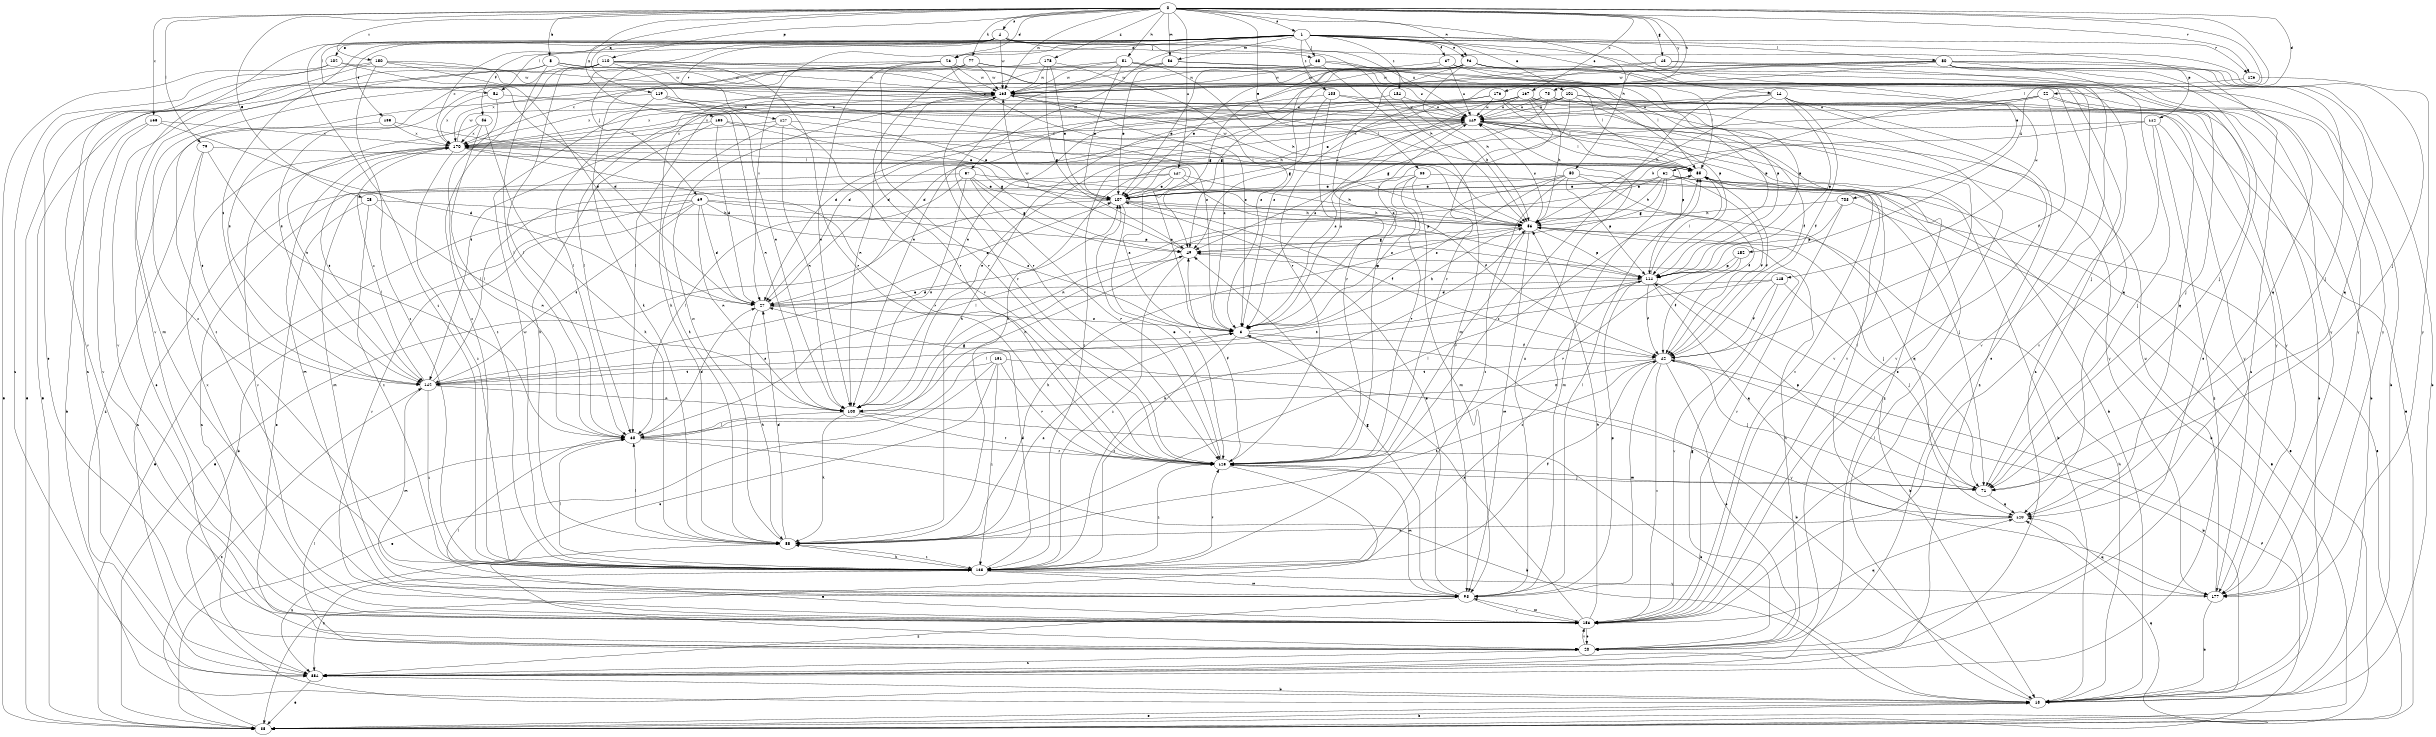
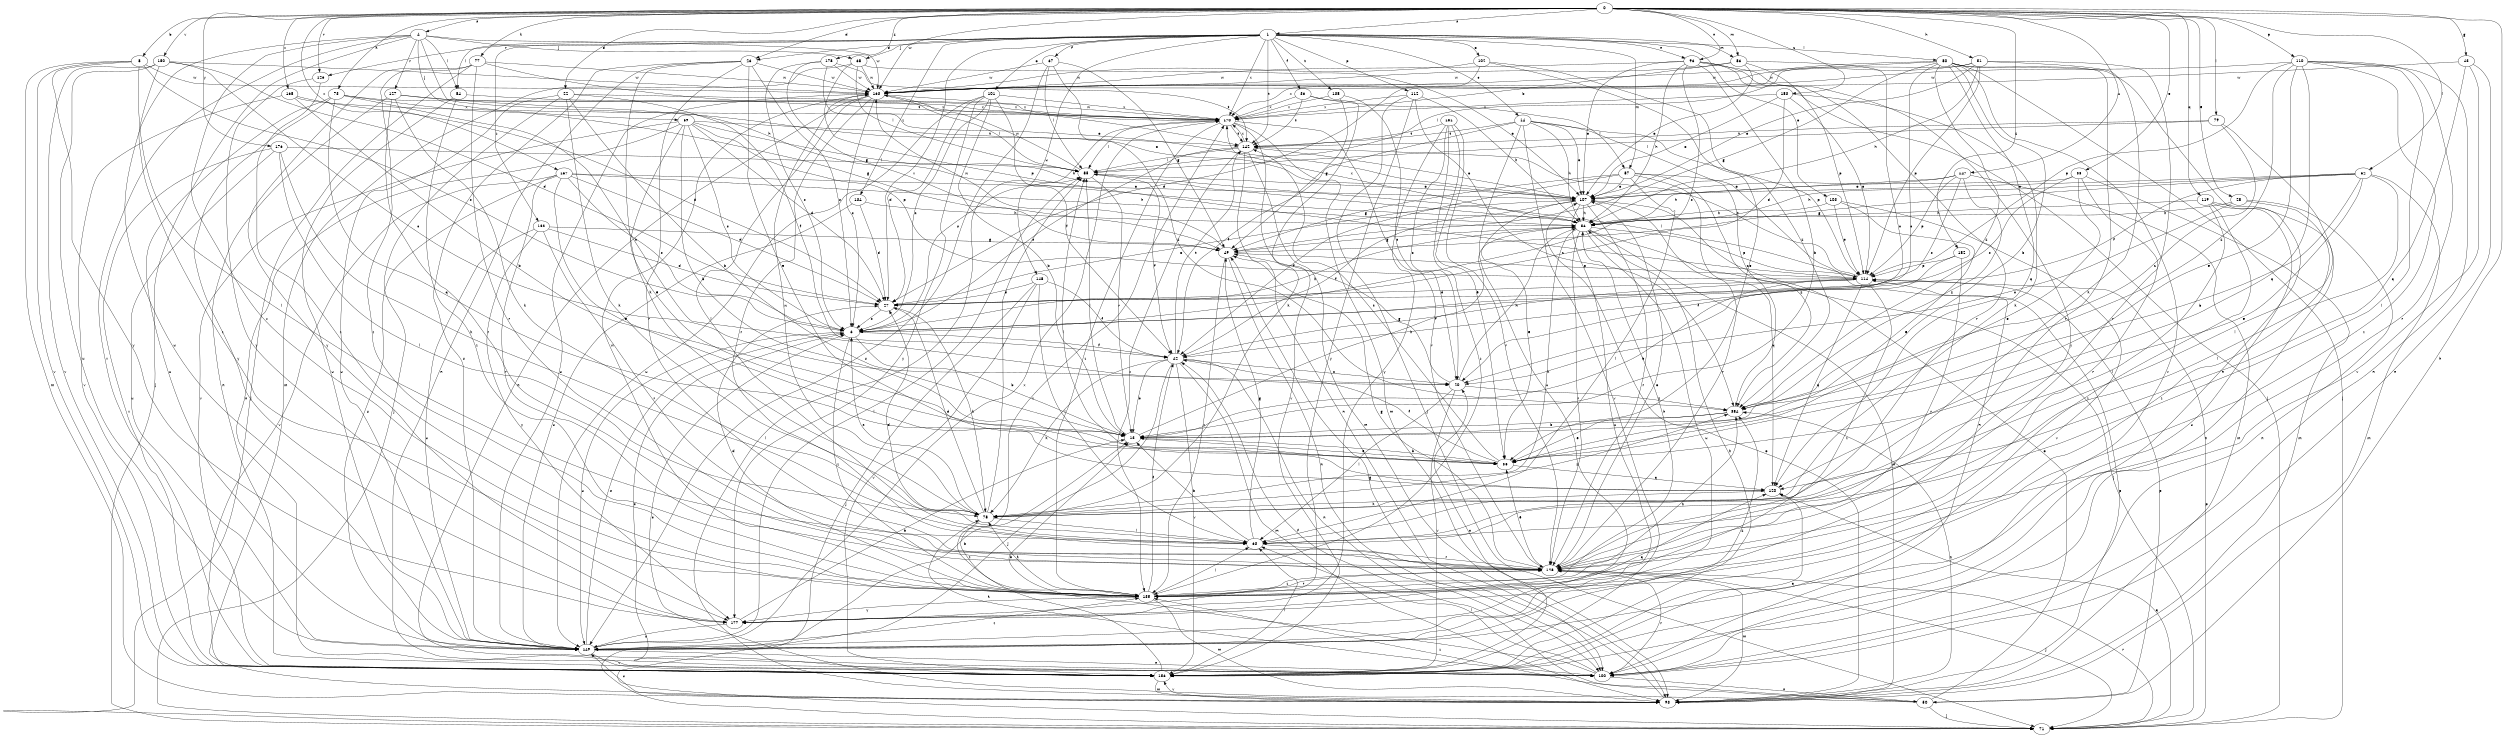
edge "170" -> "163": reversed
edge "86" -> "170": label "x" -> "b"
edge "14" -> "107": added, label "o"
edge "149" -> "177": now "73" -> "177"
node "703": label "703" -> "103"
edge "50" -> "100": reversed
edge "62" -> "42": now "62" -> "27"
edge "36" -> "63": now "36" -> "87"
edge "128" -> "49": label "f" -> "g"
edge "85" -> "13": label "b" -> "r"
node "88": label "88" -> "78"
